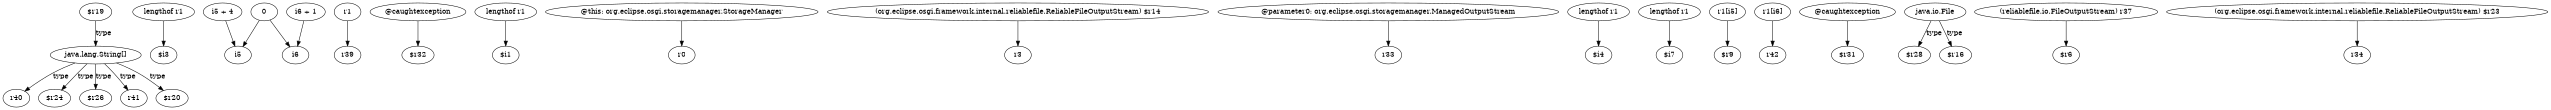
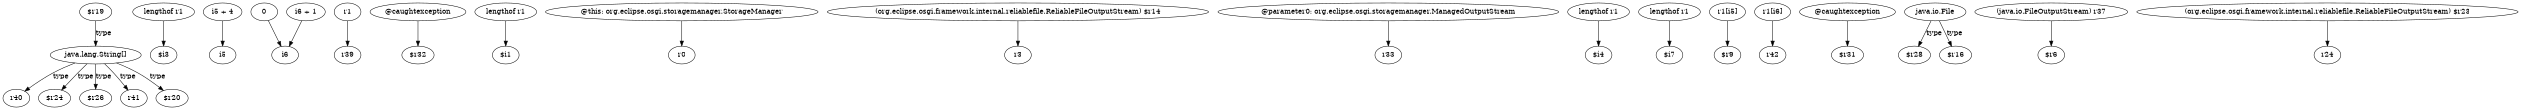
node "(reliablefile.io.FileOutputStream) r37": label "(reliablefile.io.FileOutputStream) r37" -> "(java.io.FileOutputStream) r37"
edge "0" -> "i5": removed
node "r34": label "r34" -> "r24"
